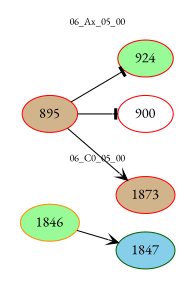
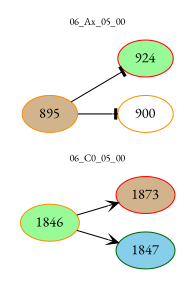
node "895": color red -> darkorange
node "900": color red -> darkorange
edge "895" -> "1873": now "1846" -> "1873"
